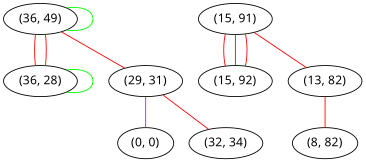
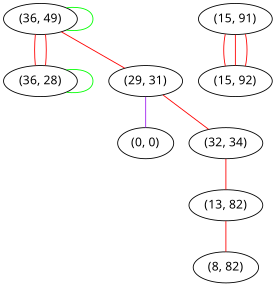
edge "(15, 91)" -- "(13, 82)": now "(32, 34)" -- "(13, 82)"
